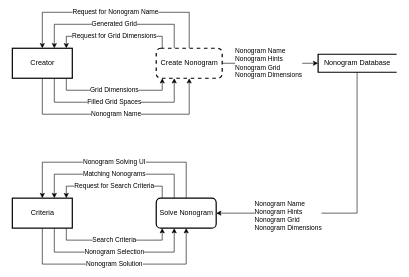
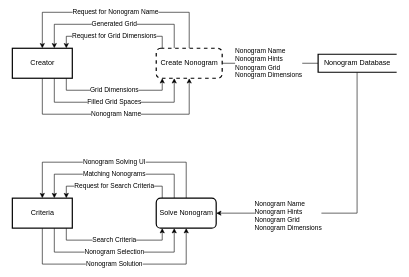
edge "Create Nonogram" -> "Nonogram Database": arrowhead classic -> none
